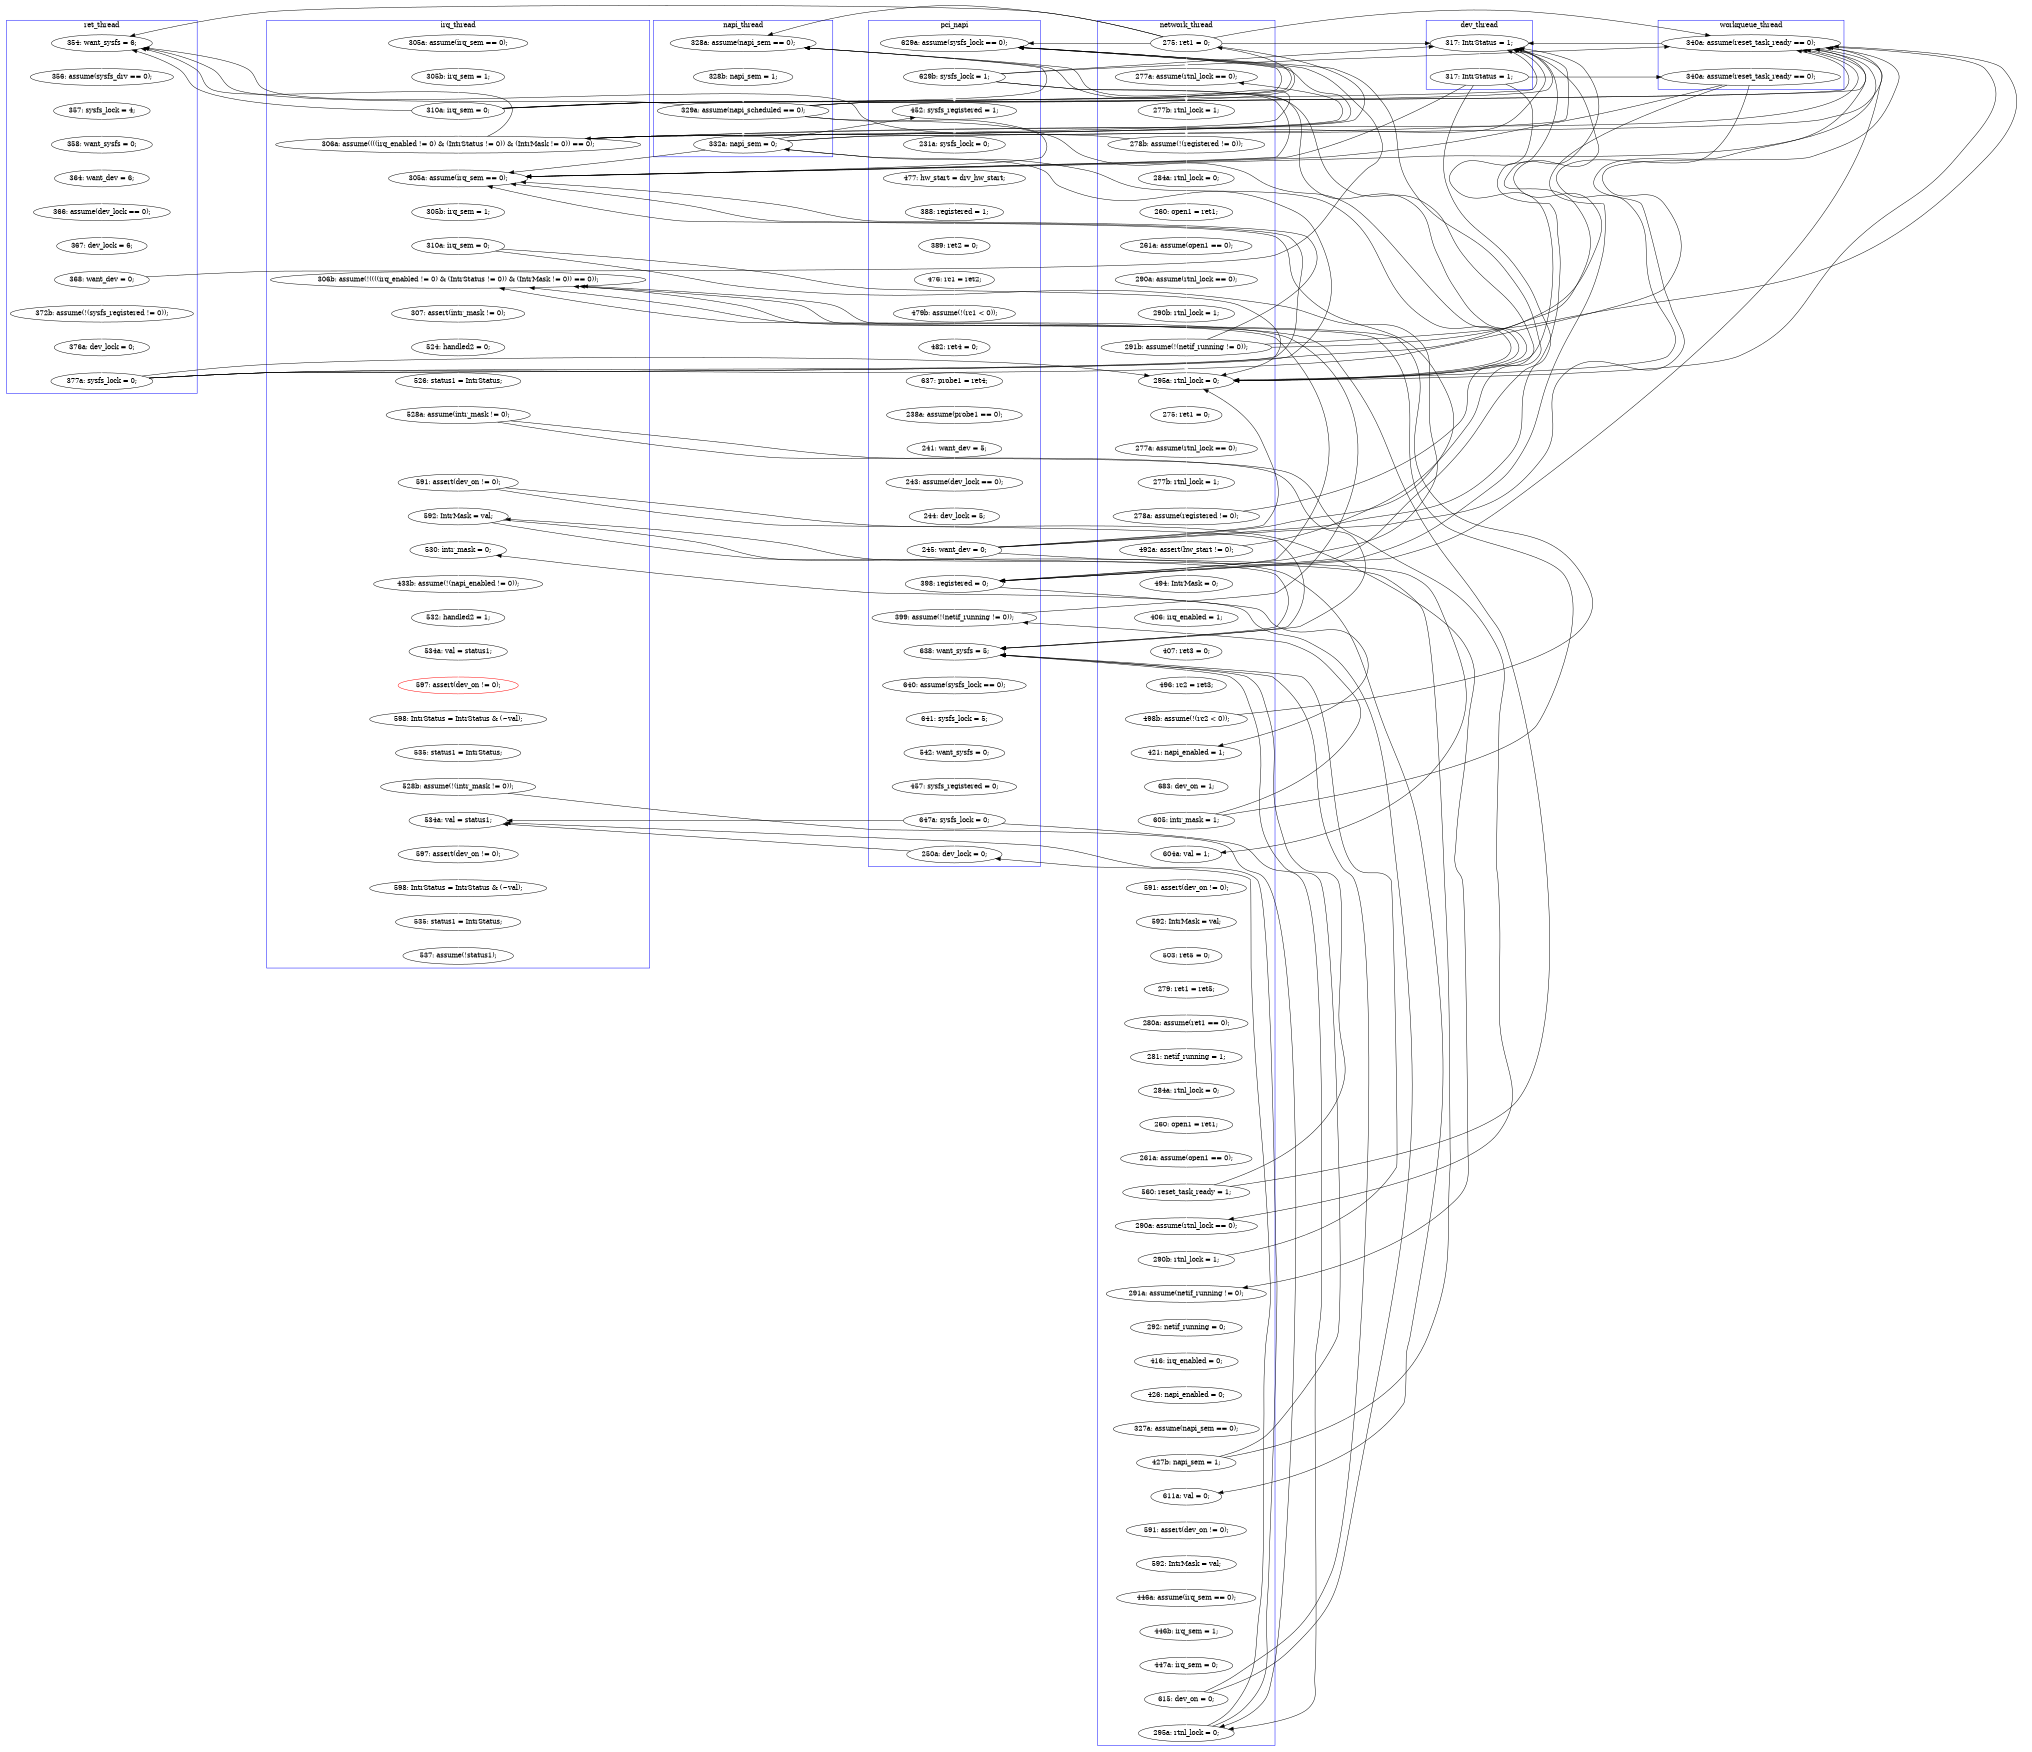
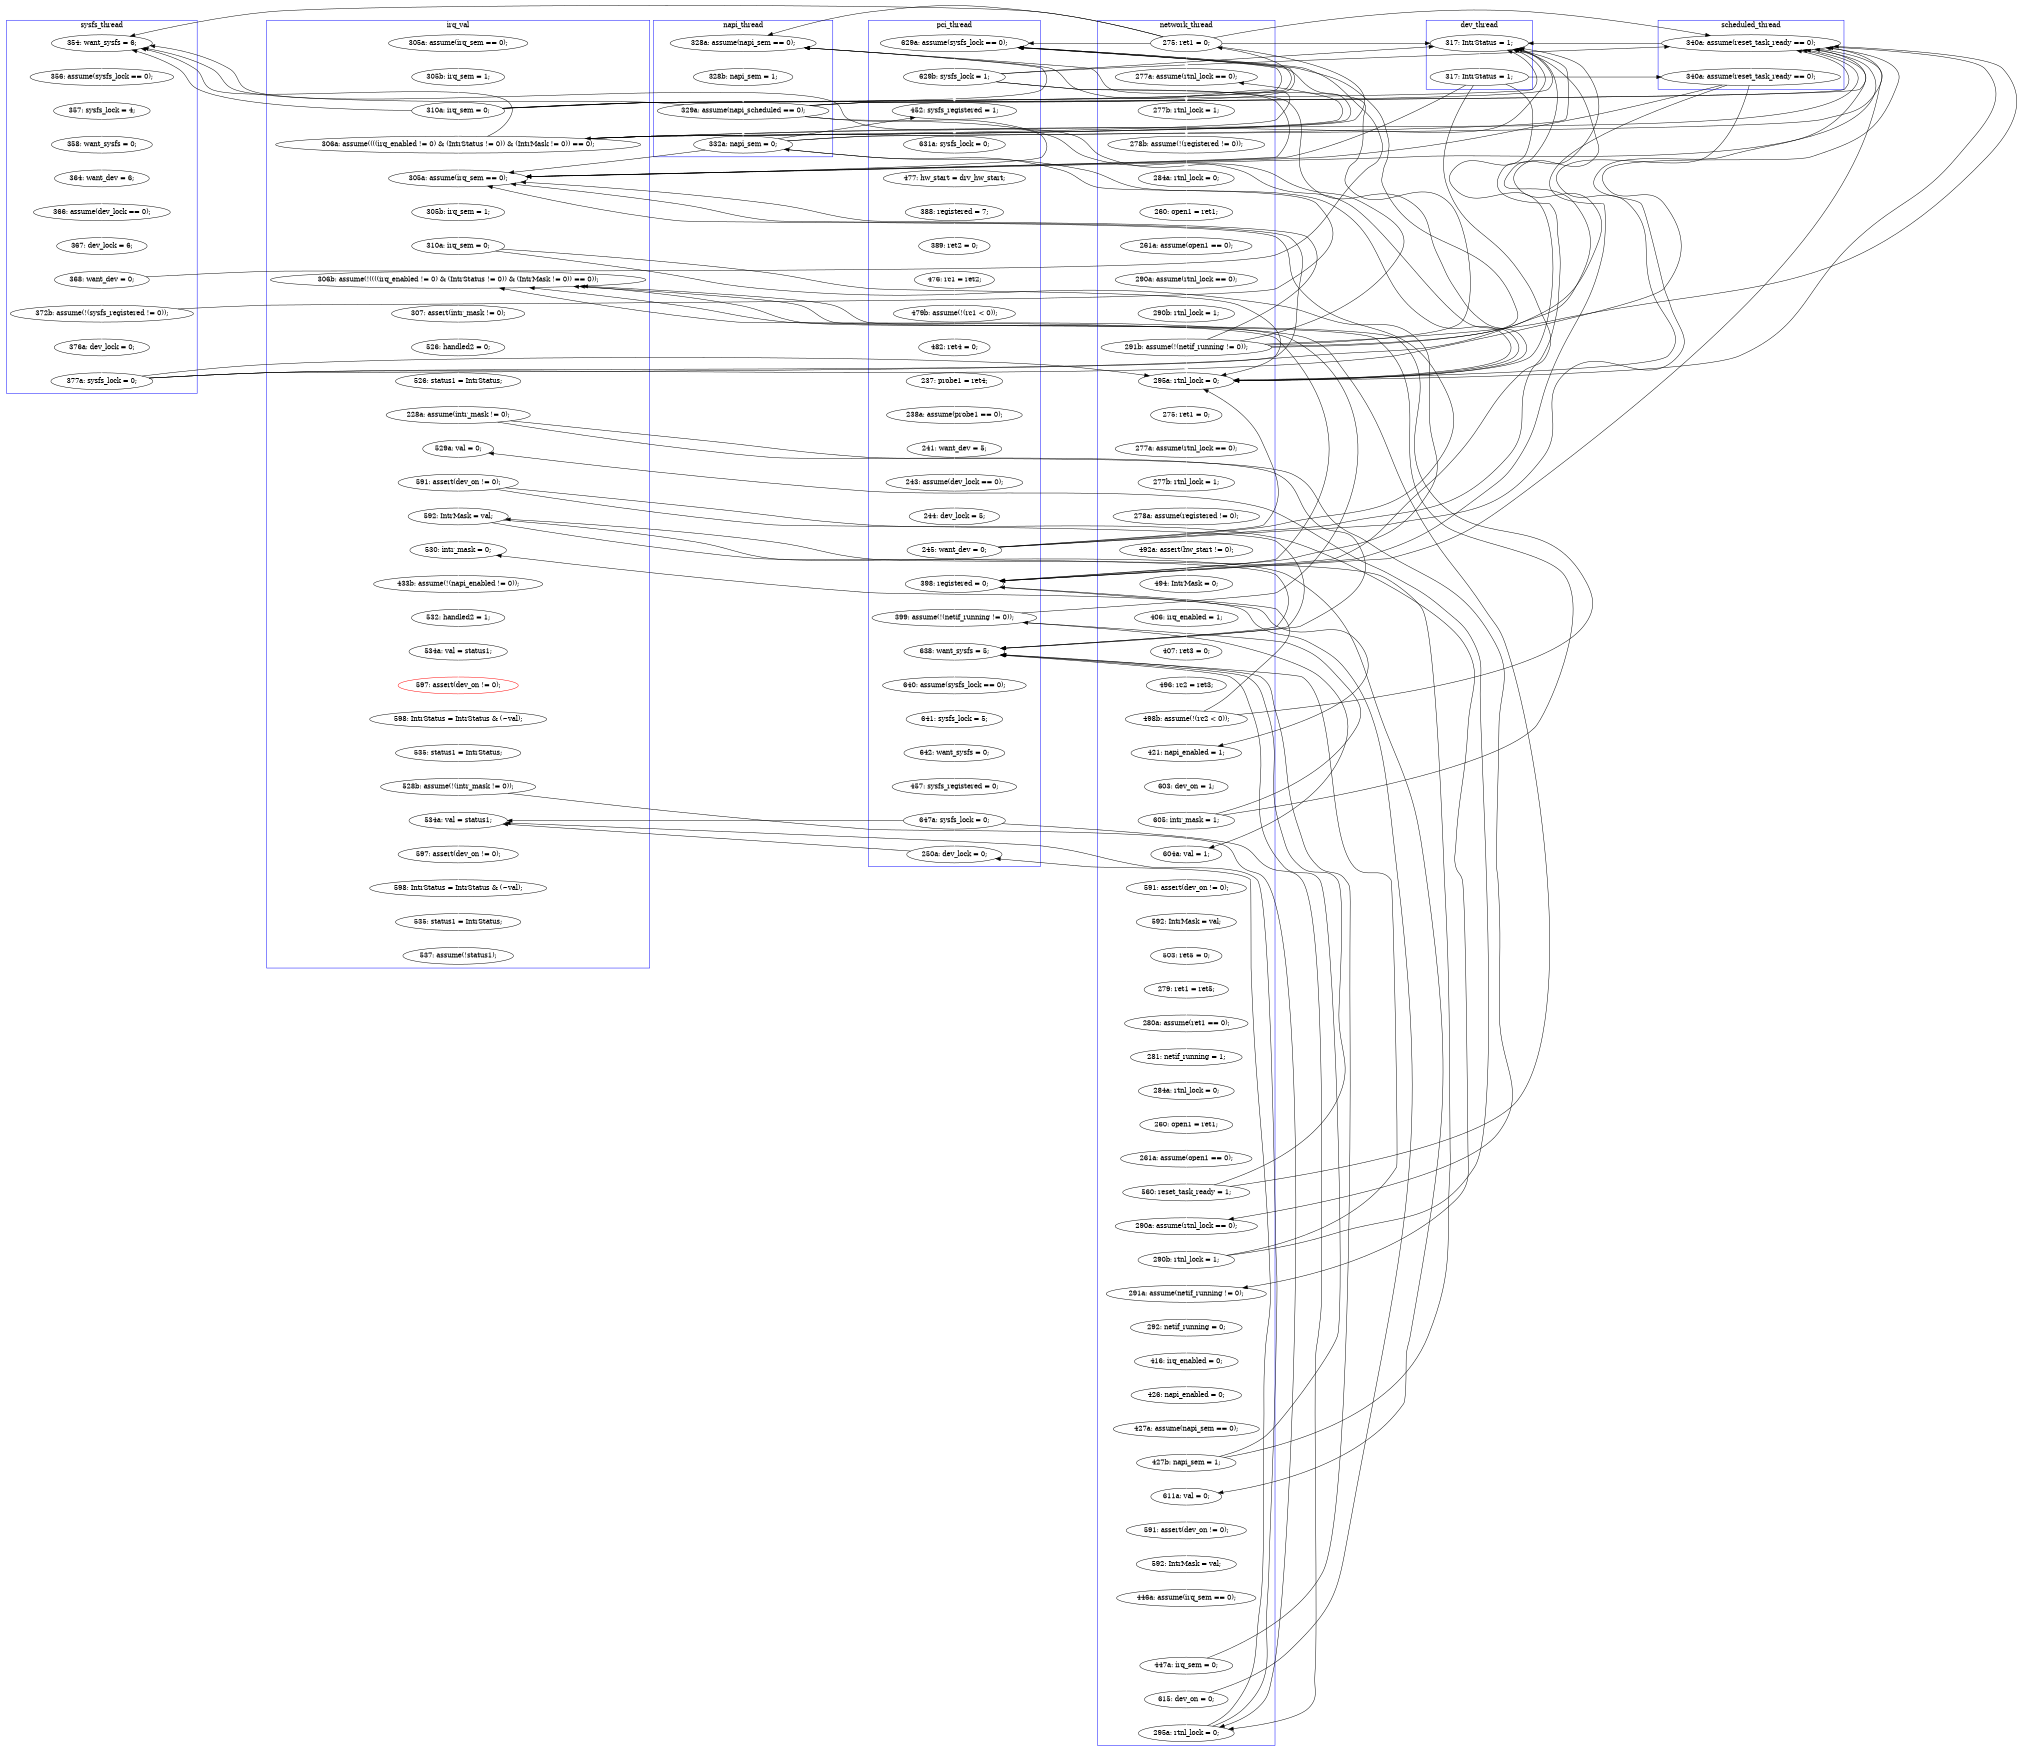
cluster "ret_thread": label "ret_thread" -> "sysfs_thread"
cluster "irq_thread": label "irq_thread" -> "irq_val"
cluster "pci_napi": label "pci_napi" -> "pci_thread"
cluster "workqueue_thread": label "workqueue_thread" -> "scheduled_thread"
node "356: assume(sysfs_drv == 0);": label "356: assume(sysfs_drv == 0);" -> "356: assume(sysfs_lock == 0);"
edge "278b: assume(!(registered != 0));" -> "354: want_sysfs = 6;": now "291b: assume(!(netif_running != 0));" -> "354: want_sysfs = 6;"
node "231a: sysfs_lock = 0;": label "231a: sysfs_lock = 0;" -> "631a: sysfs_lock = 0;"
edge "278a: assume(registered != 0);" -> "328a: assume(napi_sem == 0);": now "291b: assume(!(netif_running != 0));" -> "328a: assume(napi_sem == 0);"
node "388: registered = 1;": label "388: registered = 1;" -> "388: registered = 7;"
edge "492a: assert(hw_start != 0);" -> "629a: assume(sysfs_lock == 0);": now "291b: assume(!(netif_running != 0));" -> "629a: assume(sysfs_lock == 0);"
edge "377a: sysfs_lock = 0;" -> "332a: napi_sem = 0;": now "372b: assume(!(sysfs_registered != 0));" -> "332a: napi_sem = 0;"
node "524: handled2 = 0;": label "524: handled2 = 0;" -> "526: handled2 = 0;"
node "637: probe1 = ret4;": label "637: probe1 = ret4;" -> "237: probe1 = ret4;"
node "528a: assume(intr_mask != 0);": label "528a: assume(intr_mask != 0);" -> "228a: assume(intr_mask != 0);"
node "529a: val = 0;": added
edge "245: want_dev = 0;" -> "604a: val = 1;": now "399: assume(!(netif_running != 0));" -> "604a: val = 1;"
edge "498b: assume(!(rc2 < 0));" -> "398: registered = 0;": added
node "542: want_sysfs = 0;": label "542: want_sysfs = 0;" -> "642: want_sysfs = 0;"
node "683: dev_on = 1;": label "683: dev_on = 1;" -> "603: dev_on = 1;"
edge "615: dev_on = 0;" -> "638: want_sysfs = 5;": now "447a: irq_sem = 0;" -> "638: want_sysfs = 5;"
node "327a: assume(napi_sem == 0);": label "327a: assume(napi_sem == 0);" -> "427a: assume(napi_sem == 0);"
node "446b: irq_sem = 1;": removed
